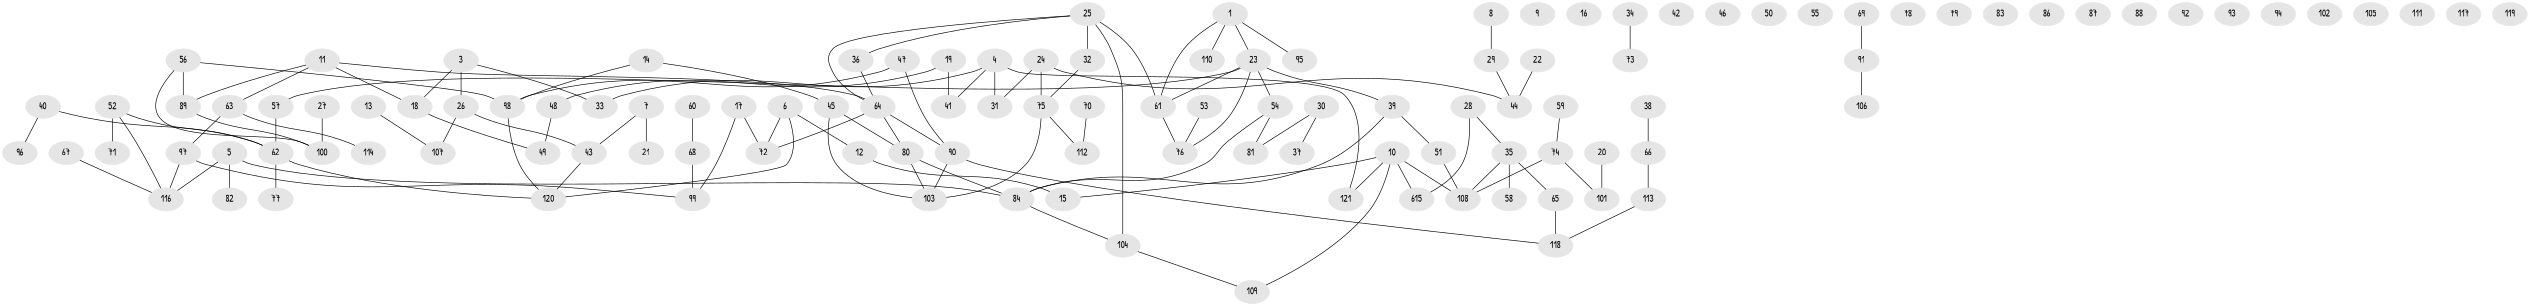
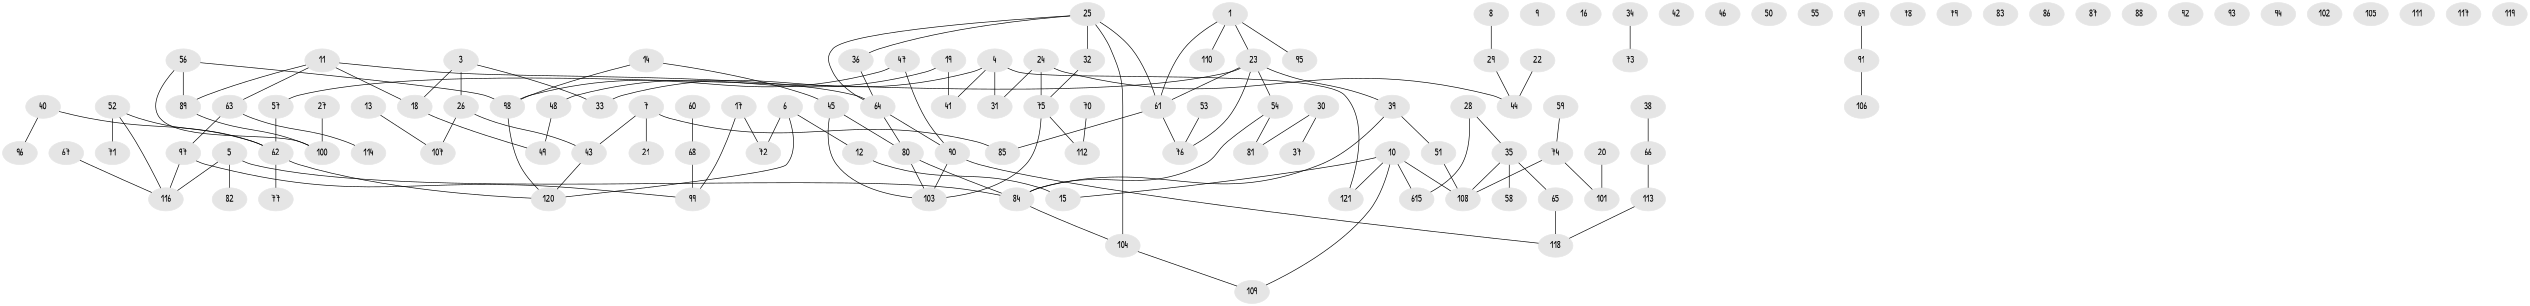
edge "64" -- "72": removed
node "85": added
